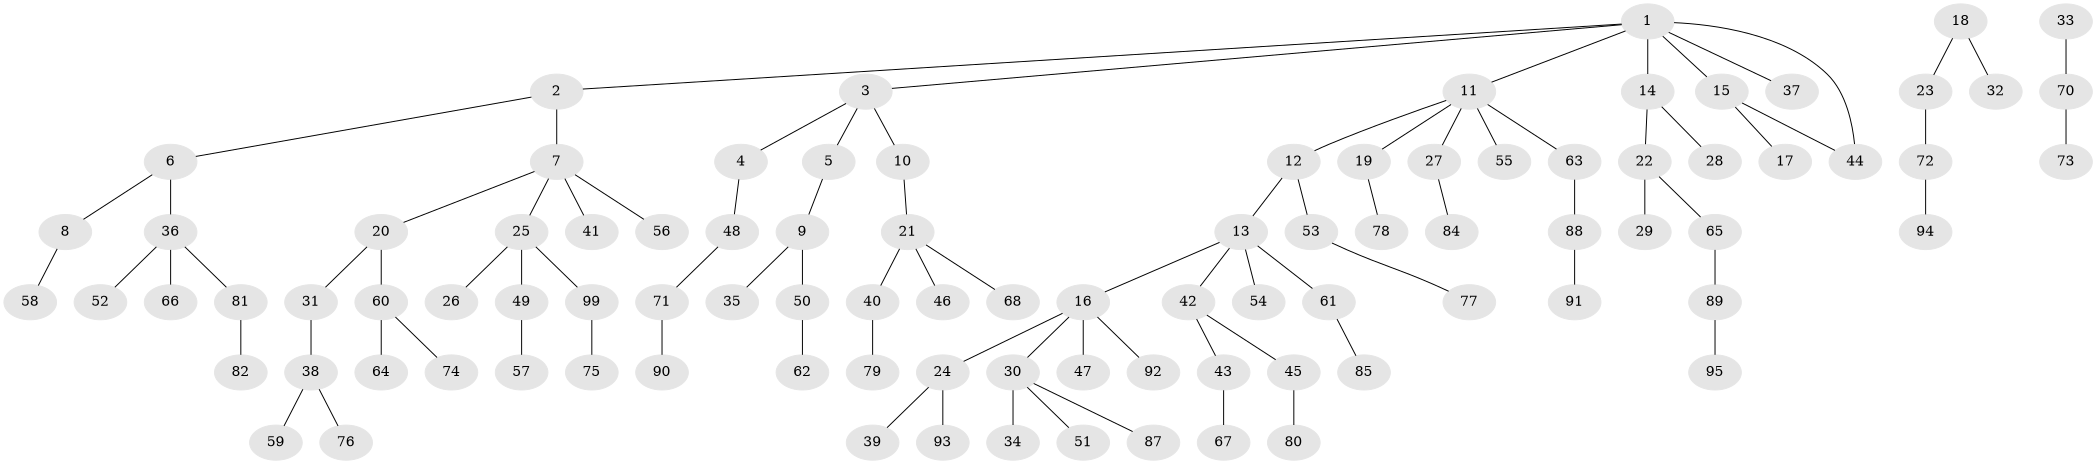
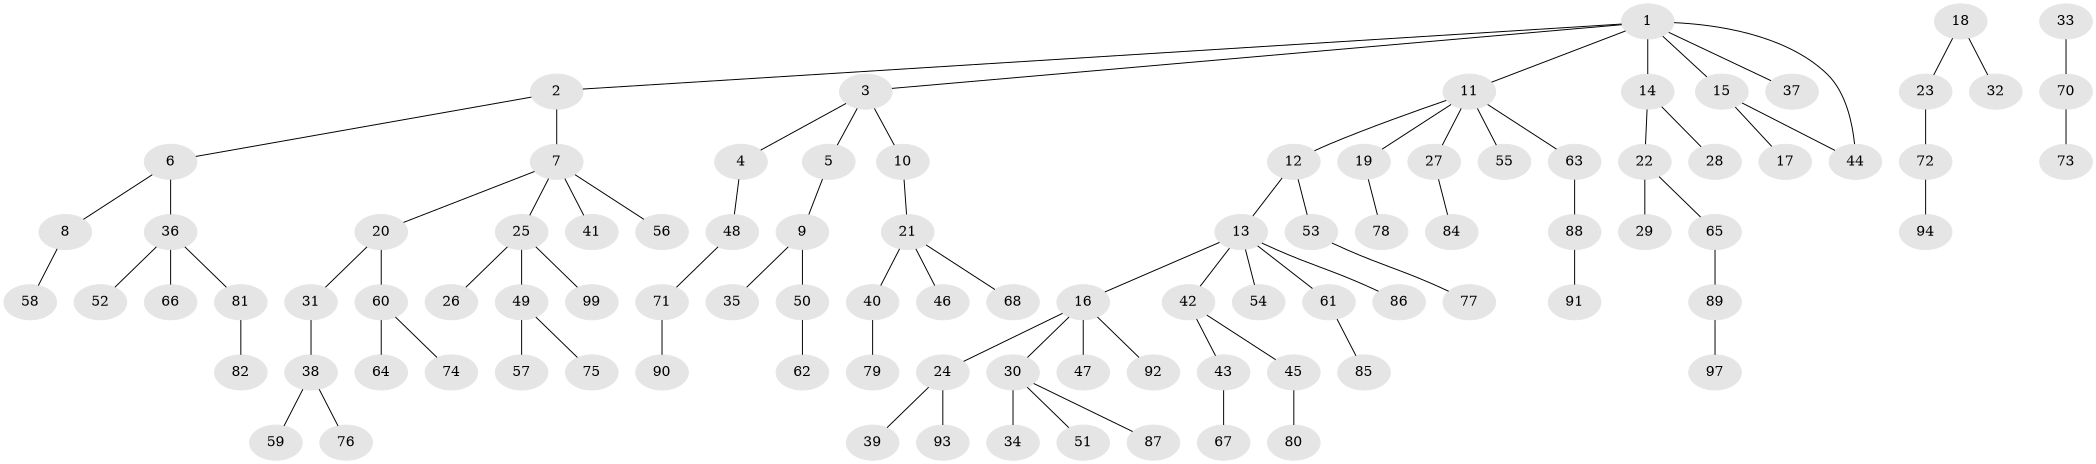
node "86": added
edge "99" -- "75": now "49" -- "75"
node "95": label "95" -> "97"
